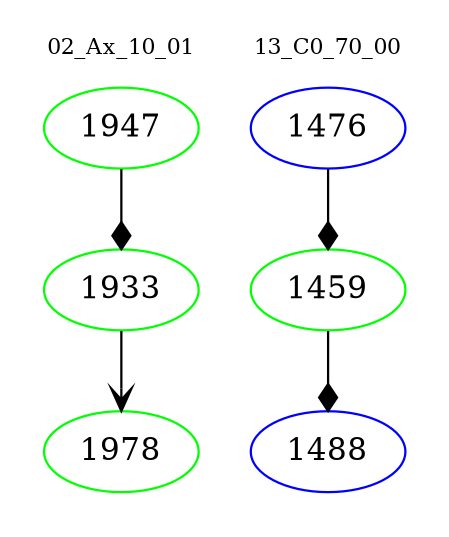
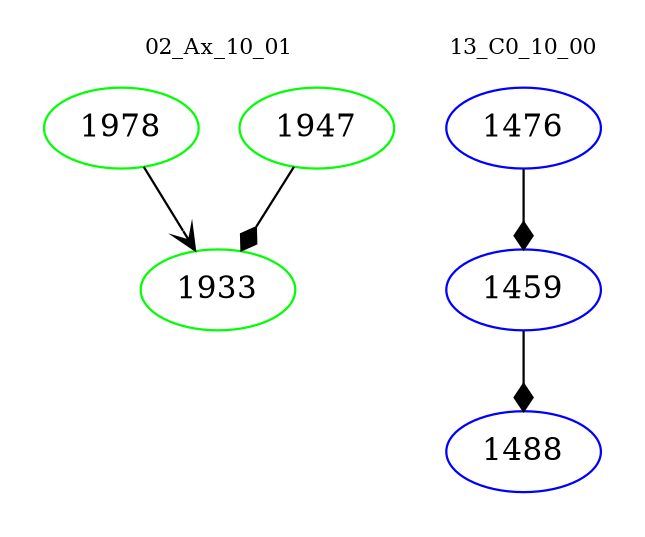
cluster "13_C0_70_00": label "13_C0_70_00" -> "13_C0_10_00"
node "1459": color green -> blue
edge "1933" -> "1978": reversed
